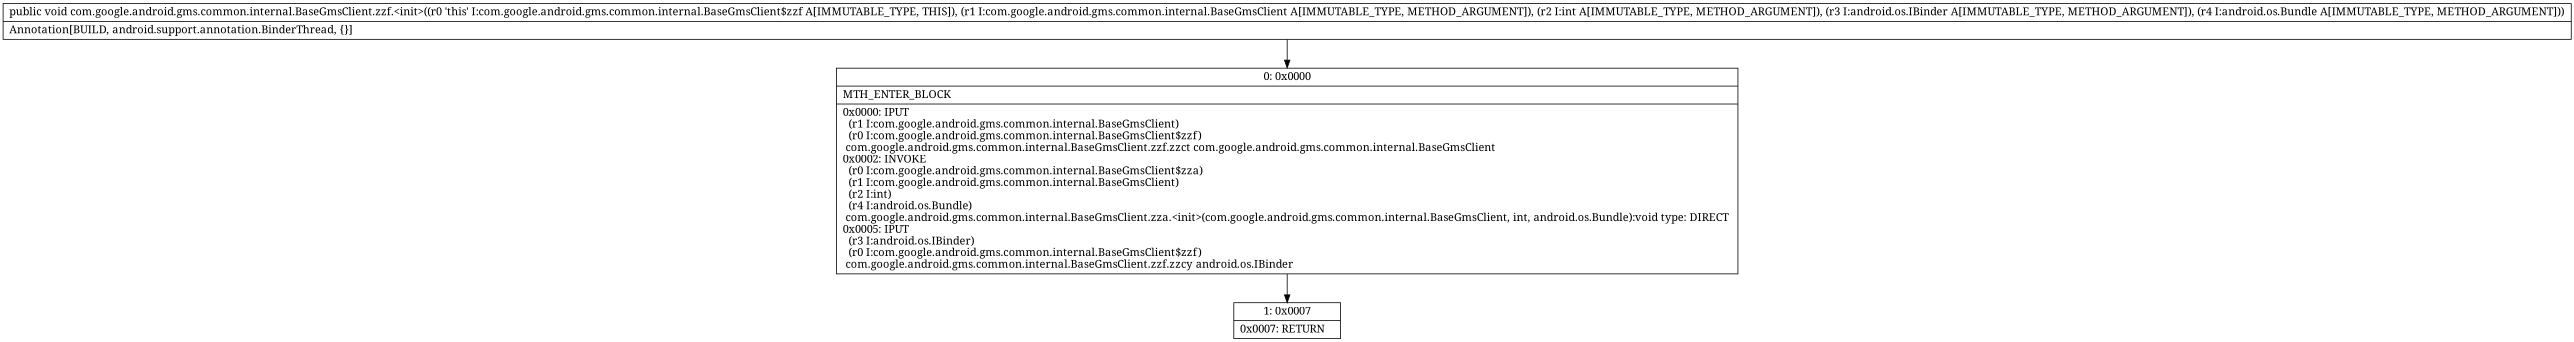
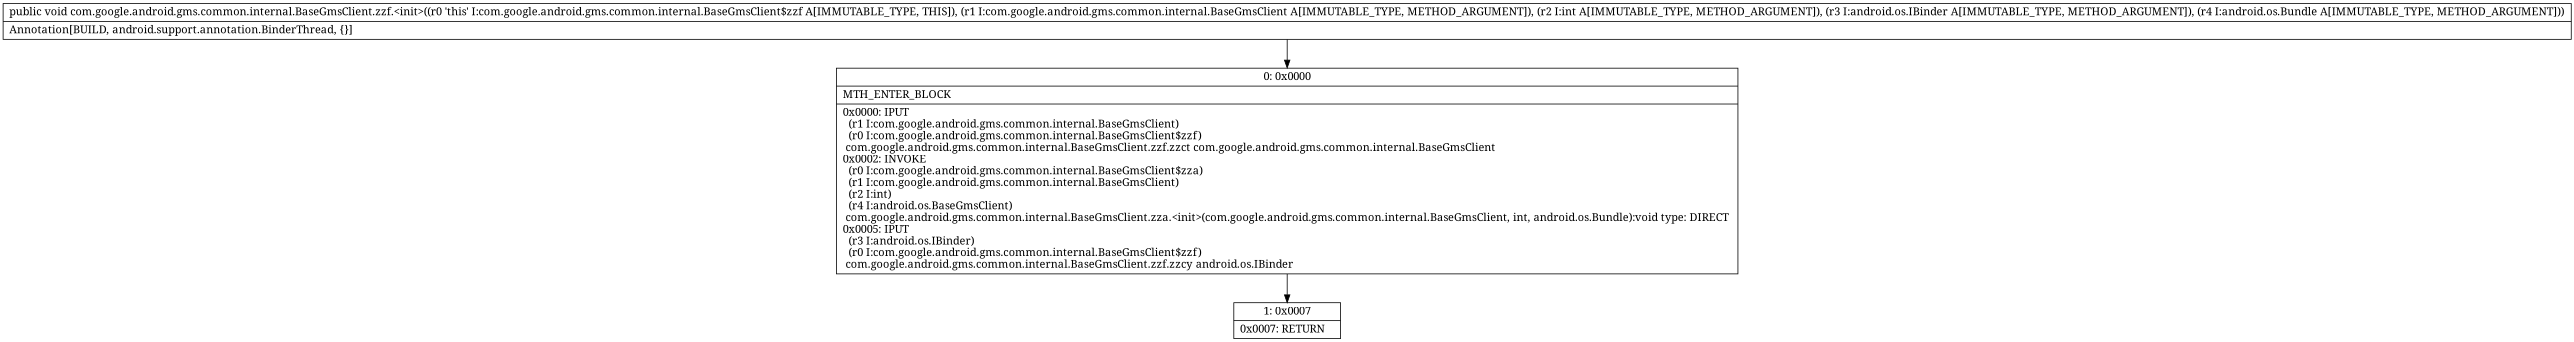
node "0: 0x0000": text "(r4 I:android.os.Bundle)" -> "(r4 I:android.os.BaseGmsClient)"
